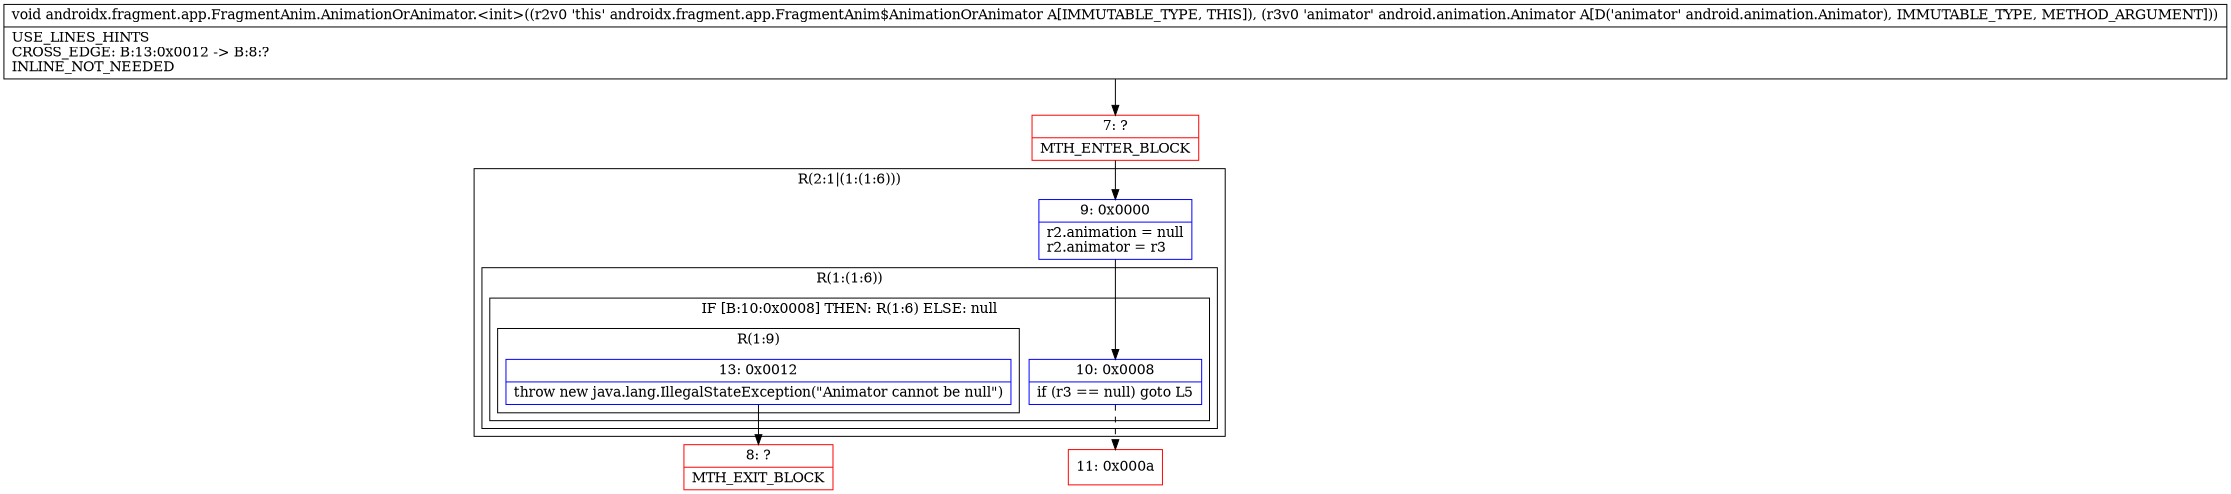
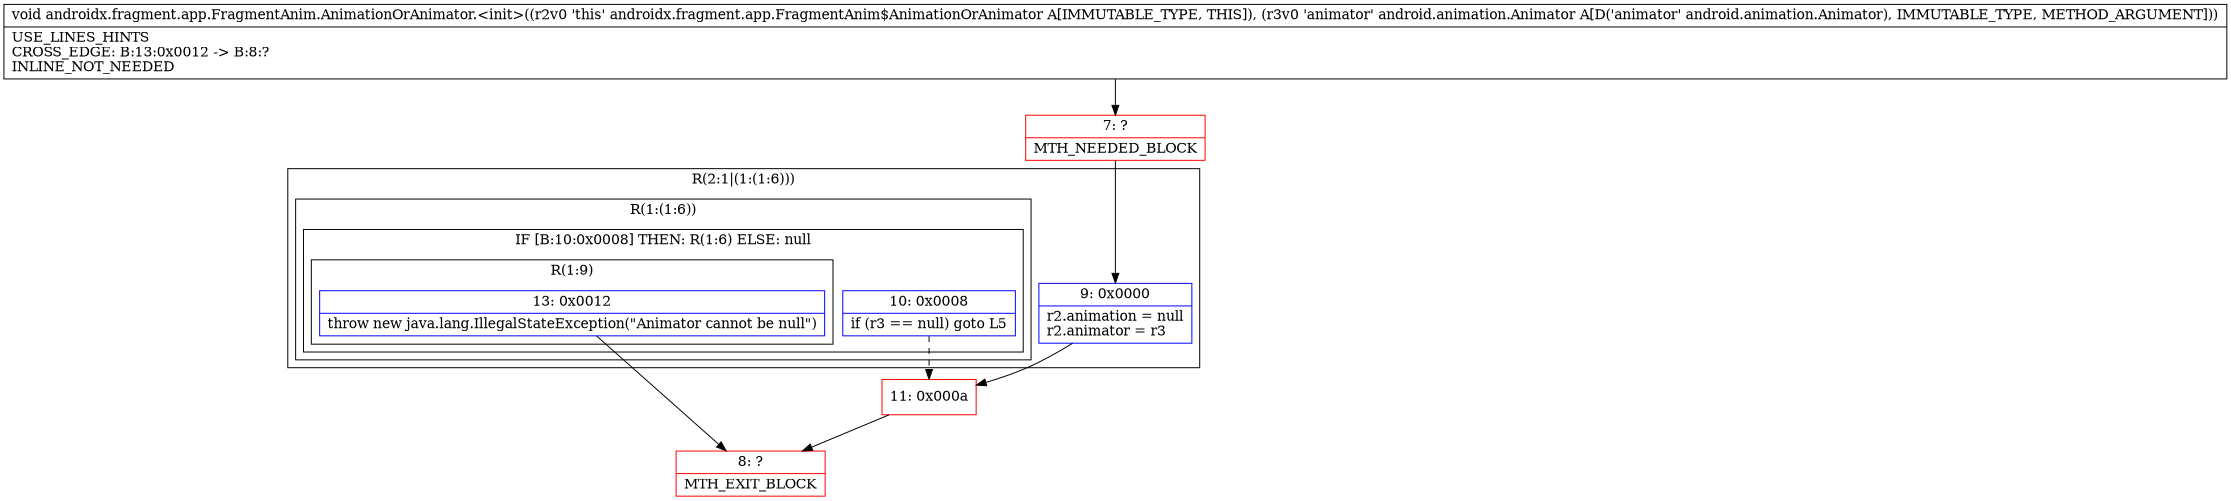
node "7: ?": text "MTH_ENTER_BLOCK" -> "MTH_NEEDED_BLOCK"
edge "9: 0x0000" -> "10: 0x0008": now "9: 0x0000" -> "11: 0x000a"
edge "11: 0x000a" -> "8: ?": added
